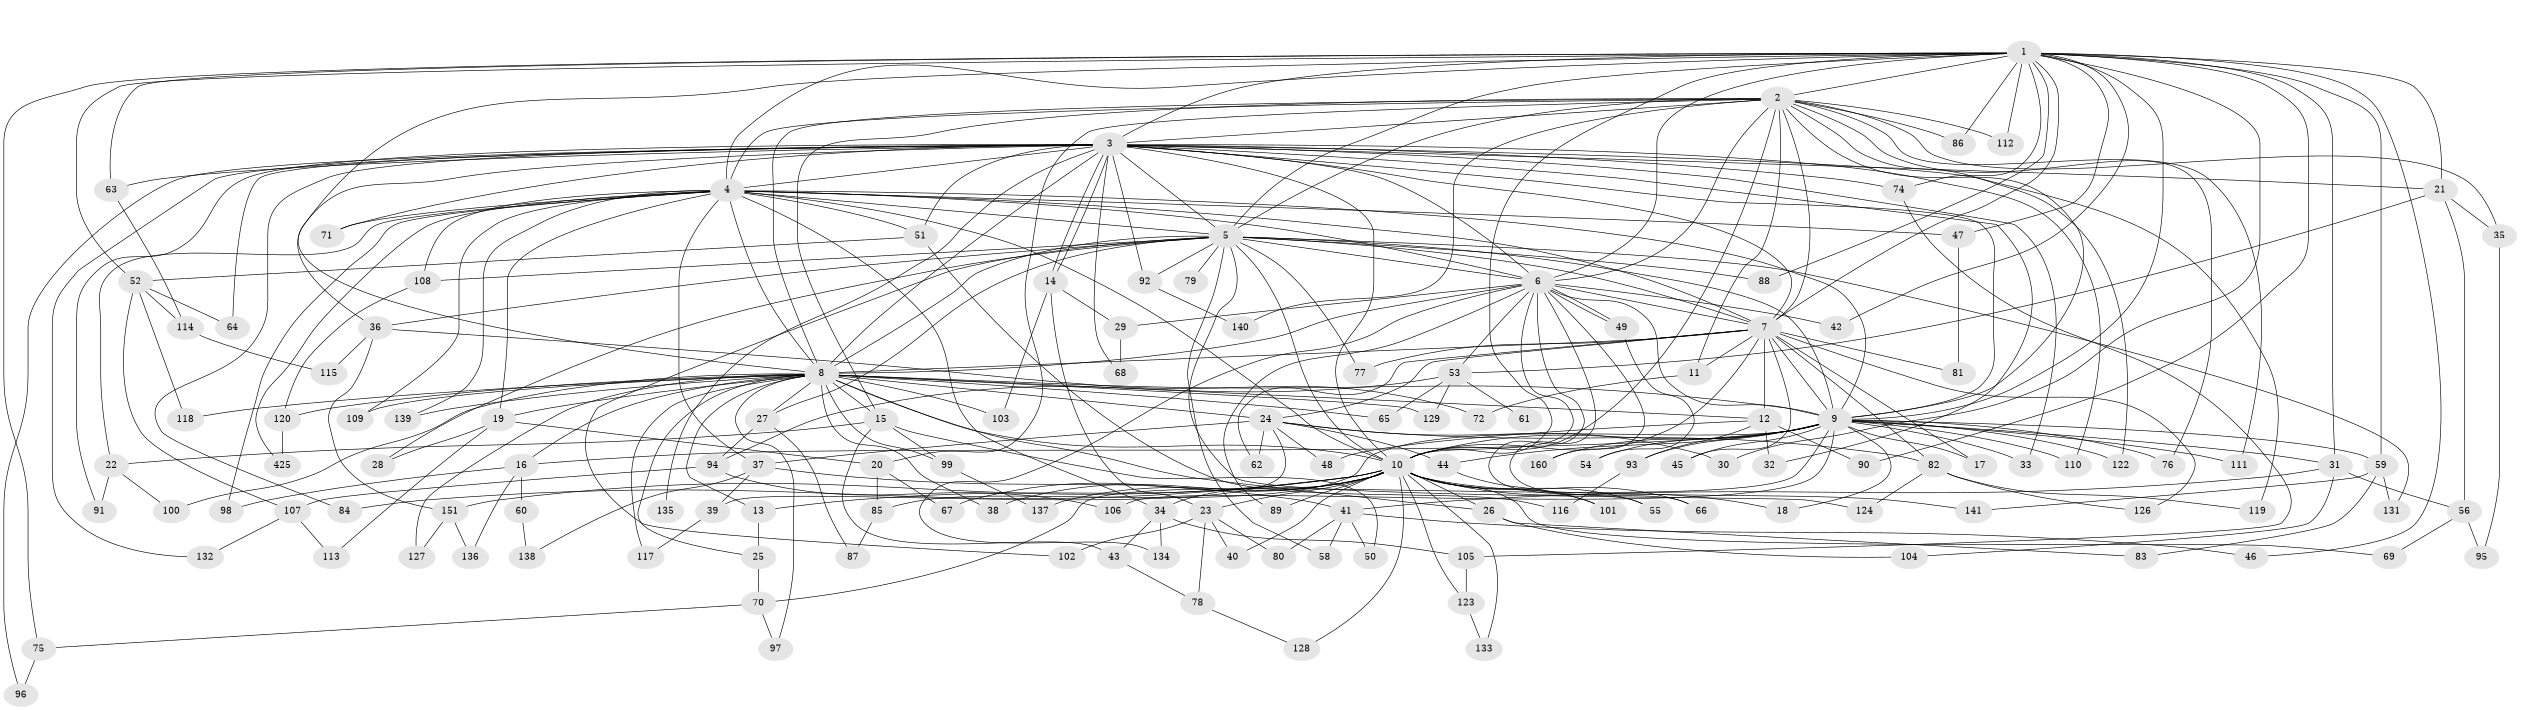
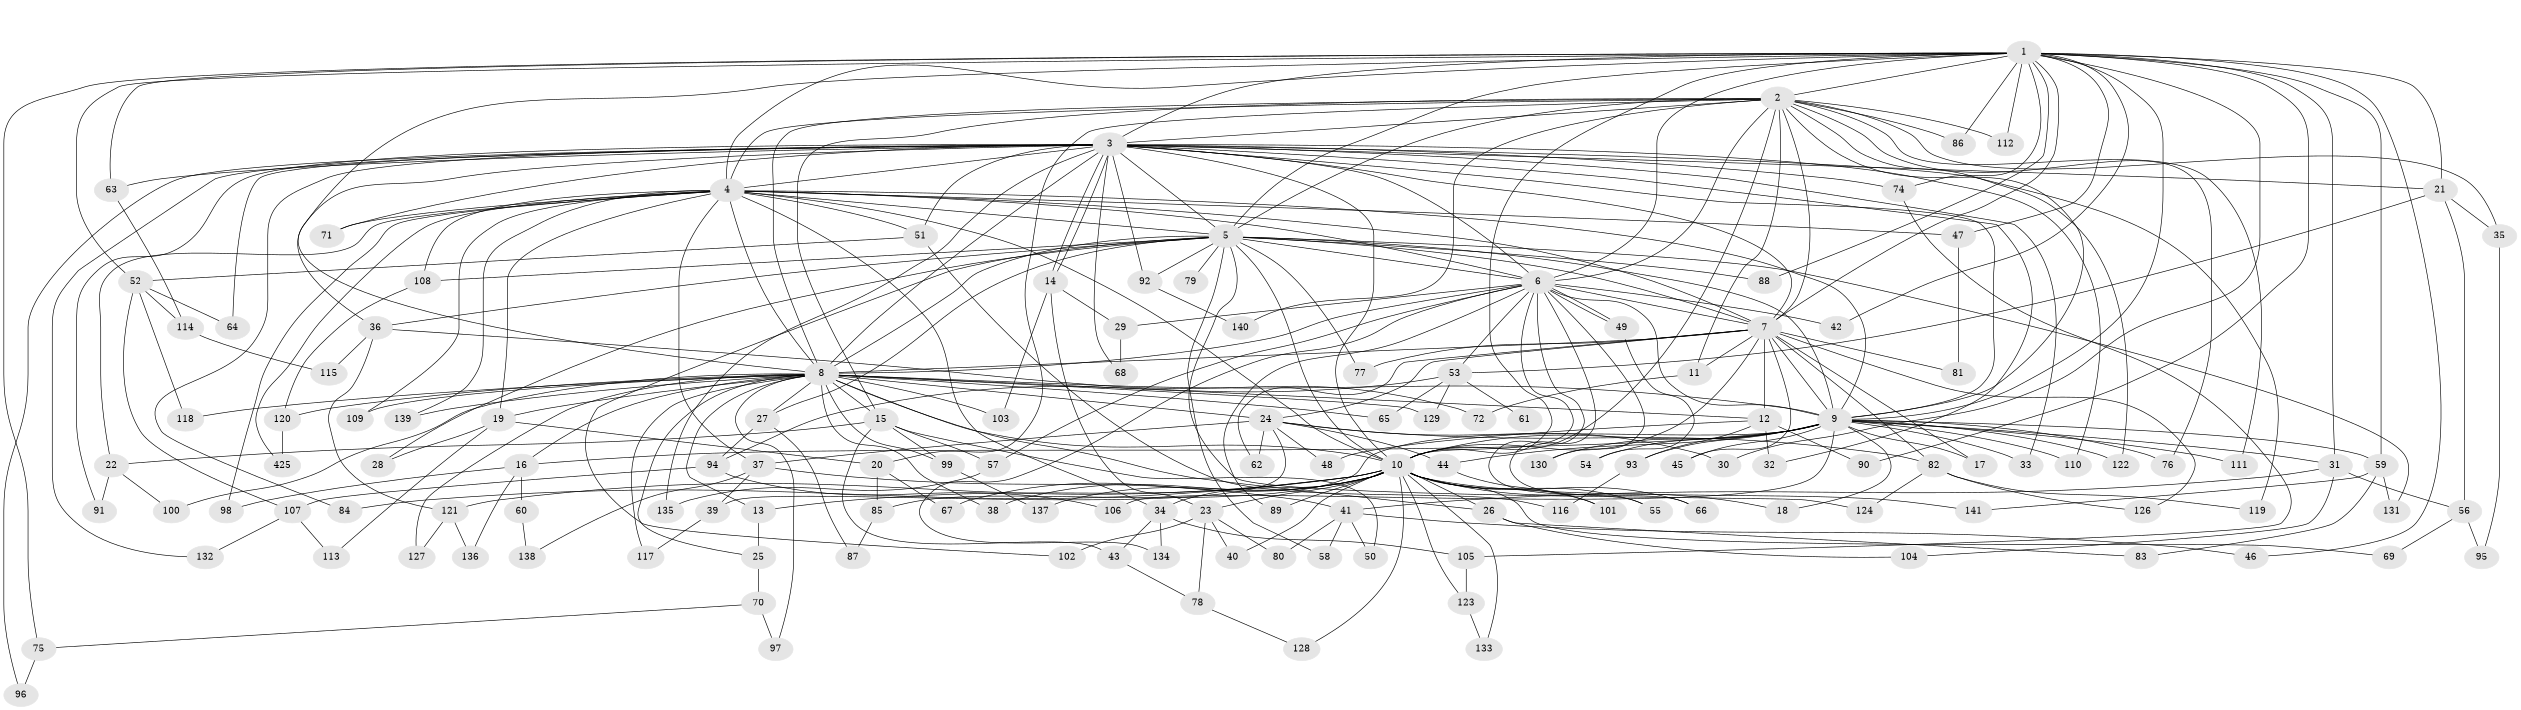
node "57": added
node "160": label "160" -> "130"
node "151": label "151" -> "121"
edge "9" -- "70": removed
